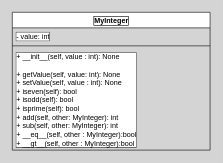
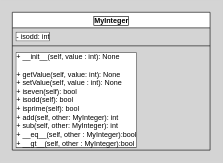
node "- value: int": label "- value: int" -> "- isodd: int"
